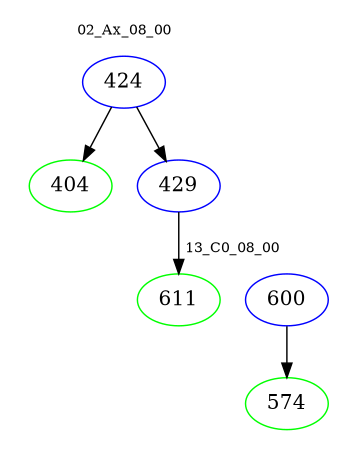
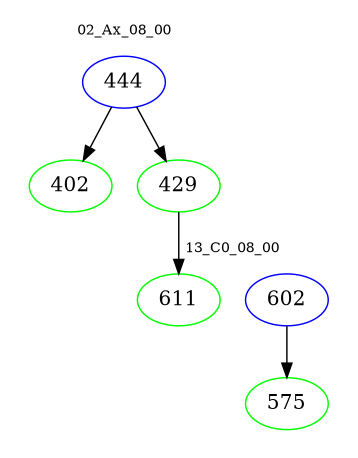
node "424": label "424" -> "444"
node "404": label "404" -> "402"
node "429": color blue -> green
node "600": label "600" -> "602"
node "574": label "574" -> "575"
